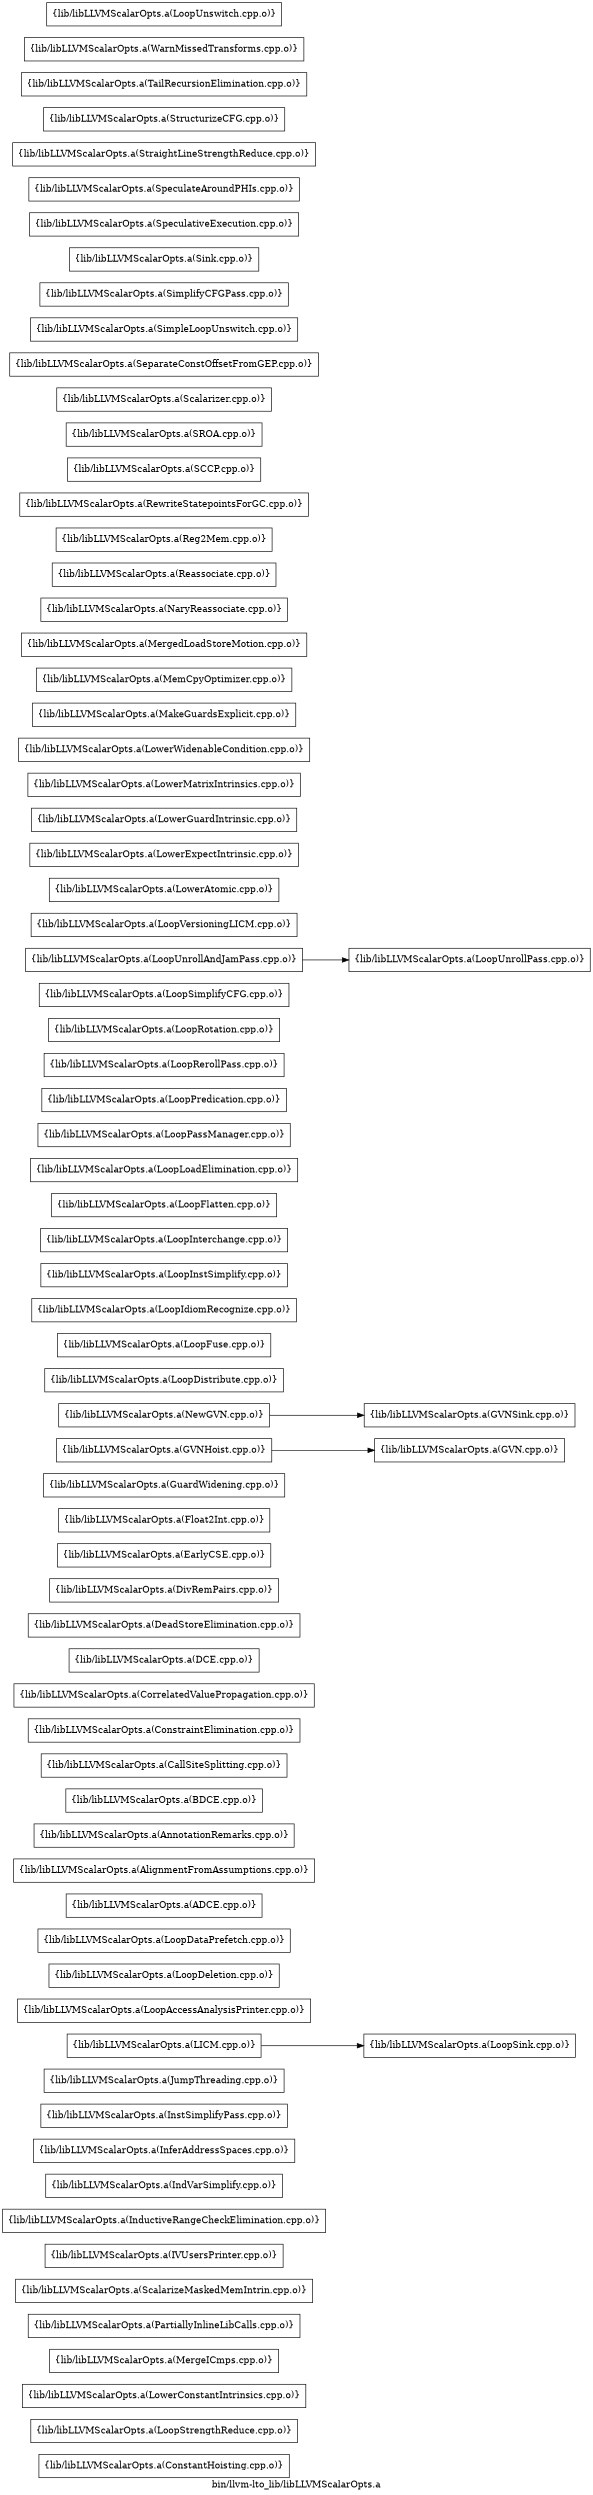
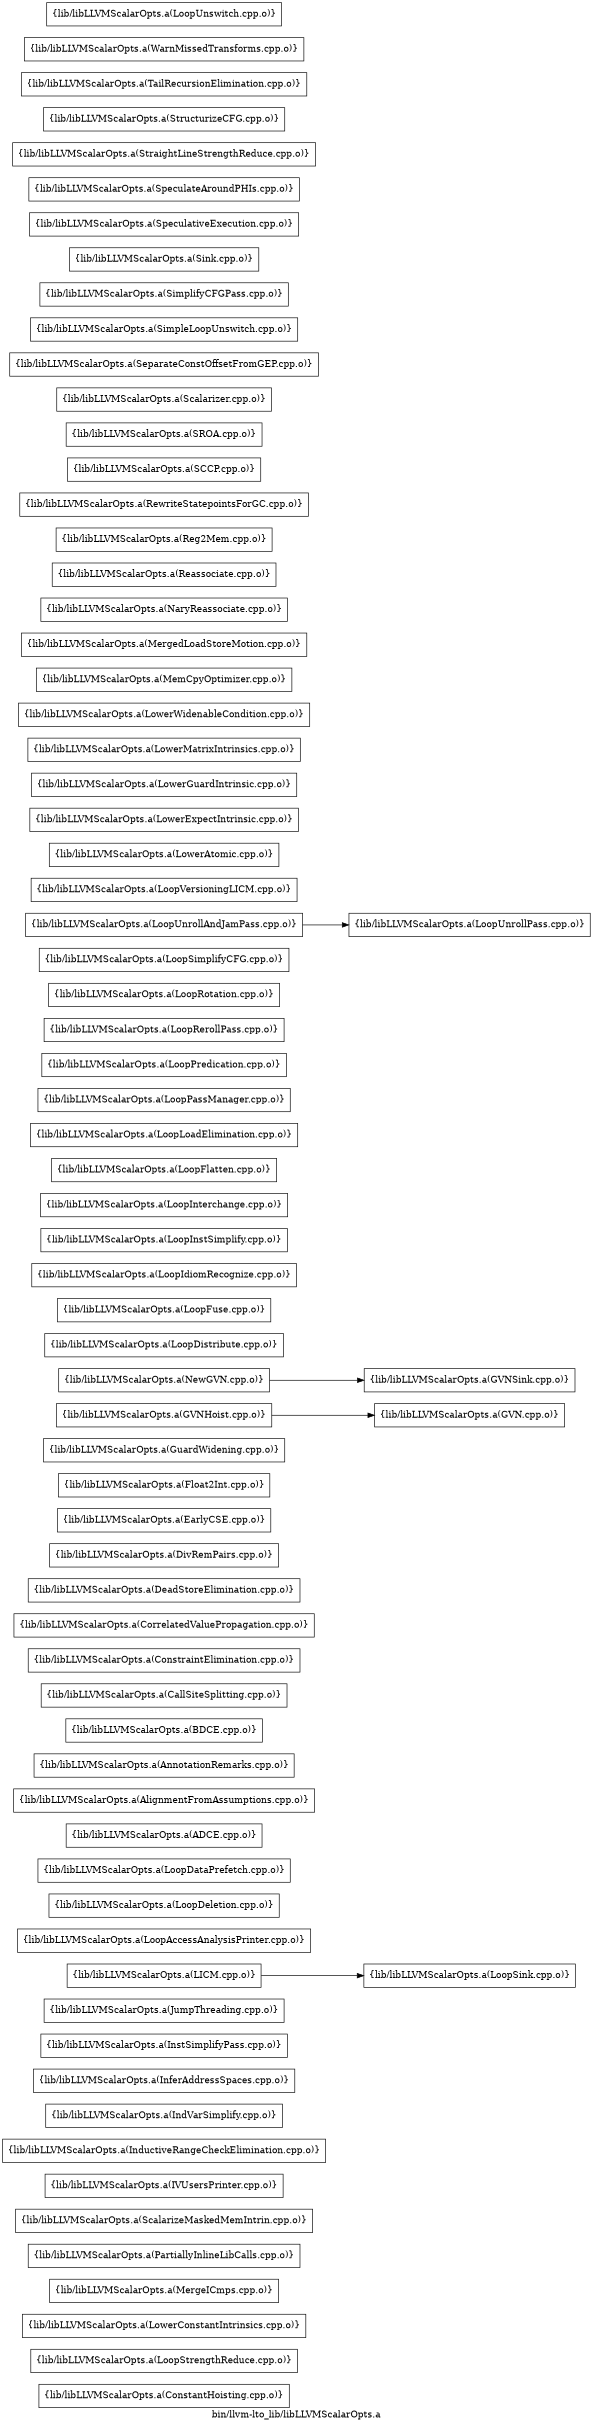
node "{lib/libLLVMScalarOpts.a(MakeGuardsExplicit.cpp.o)}": removed
node "{lib/libLLVMScalarOpts.a(DCE.cpp.o)}": removed
